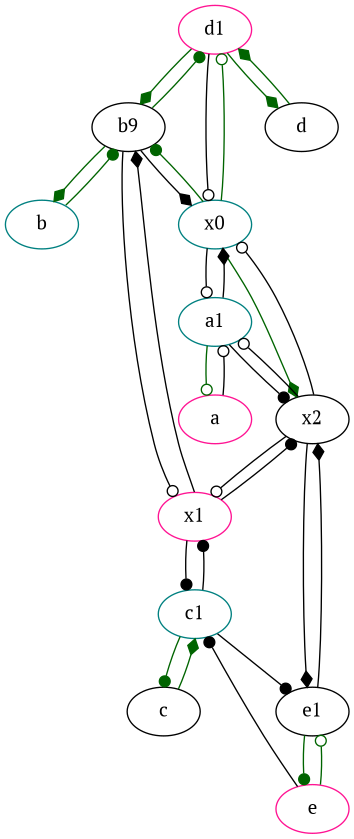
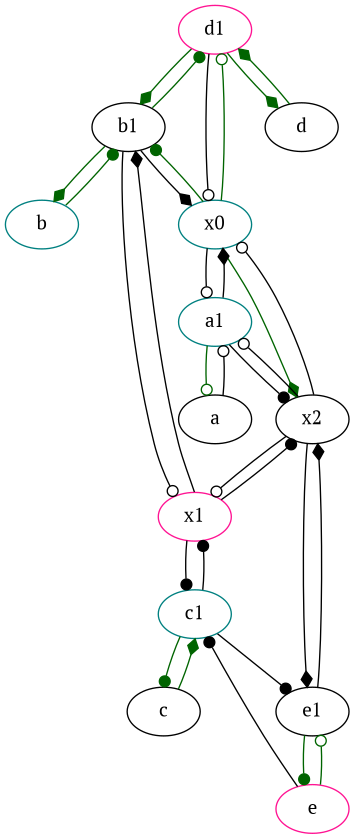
node "b9": label "b9" -> "b1"
node "a": color deeppink -> black
